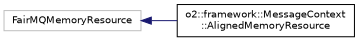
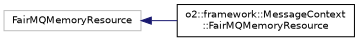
node "o2::framework::MessageContext ::AlignedMemoryResource": label "o2::framework::MessageContext ::AlignedMemoryResource" -> "o2::framework::MessageContext ::FairMQMemoryResource"
